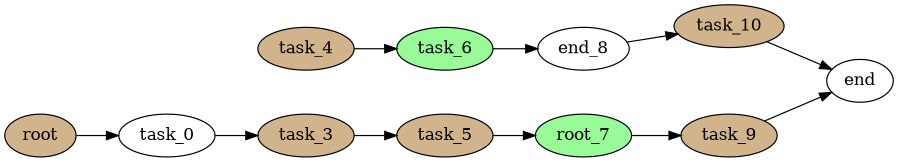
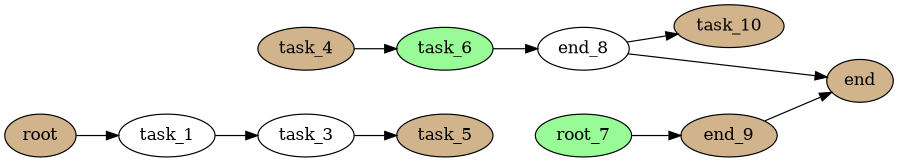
edge "task_10" -> "end": now "end_8" -> "end"
node "end": fillcolor white -> tan
node "task_0": label "task_0" -> "task_1"
node "task_3": fillcolor tan -> white
edge "task_5" -> "root_7": removed
node "task_9": label "task_9" -> "end_9"
